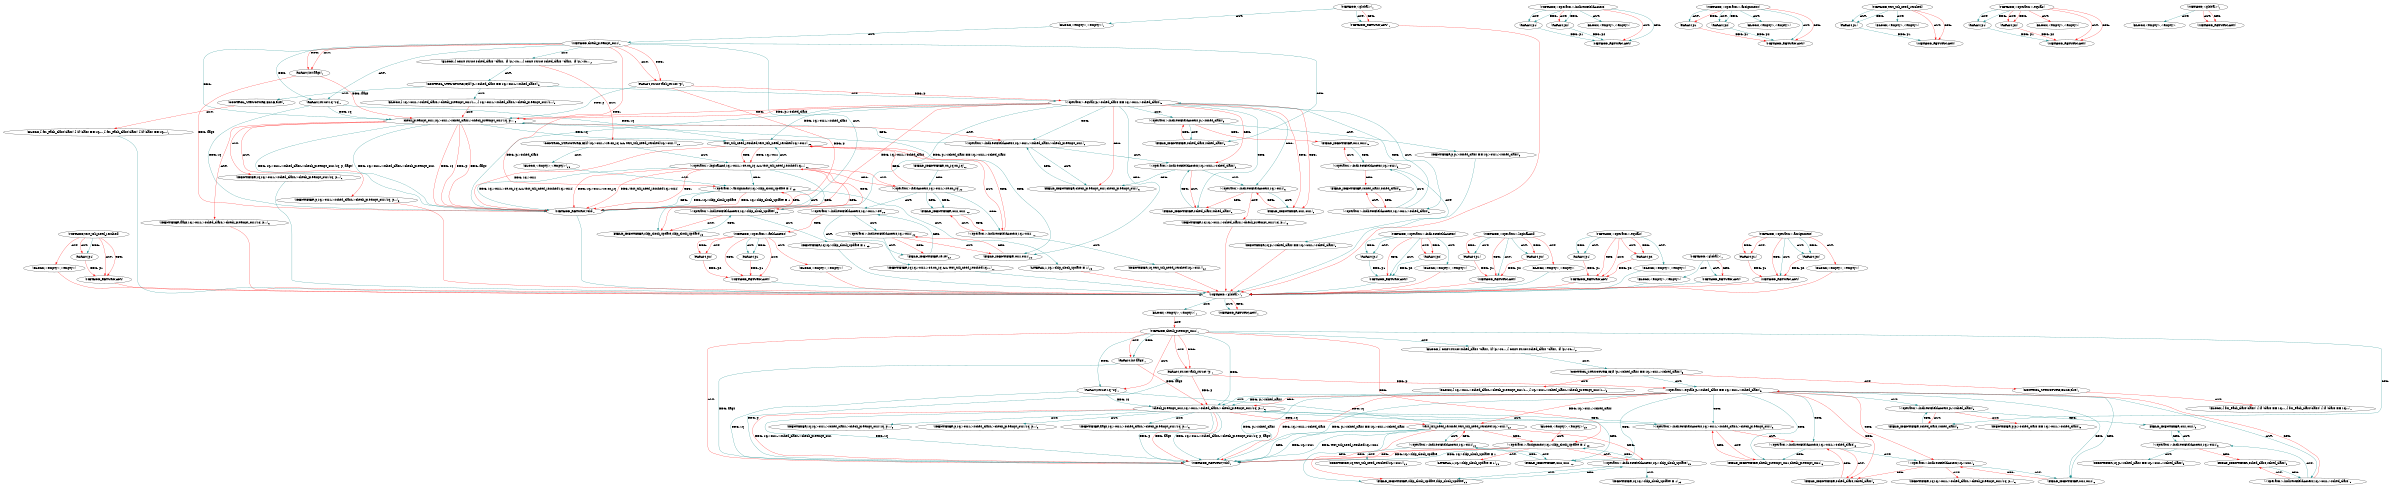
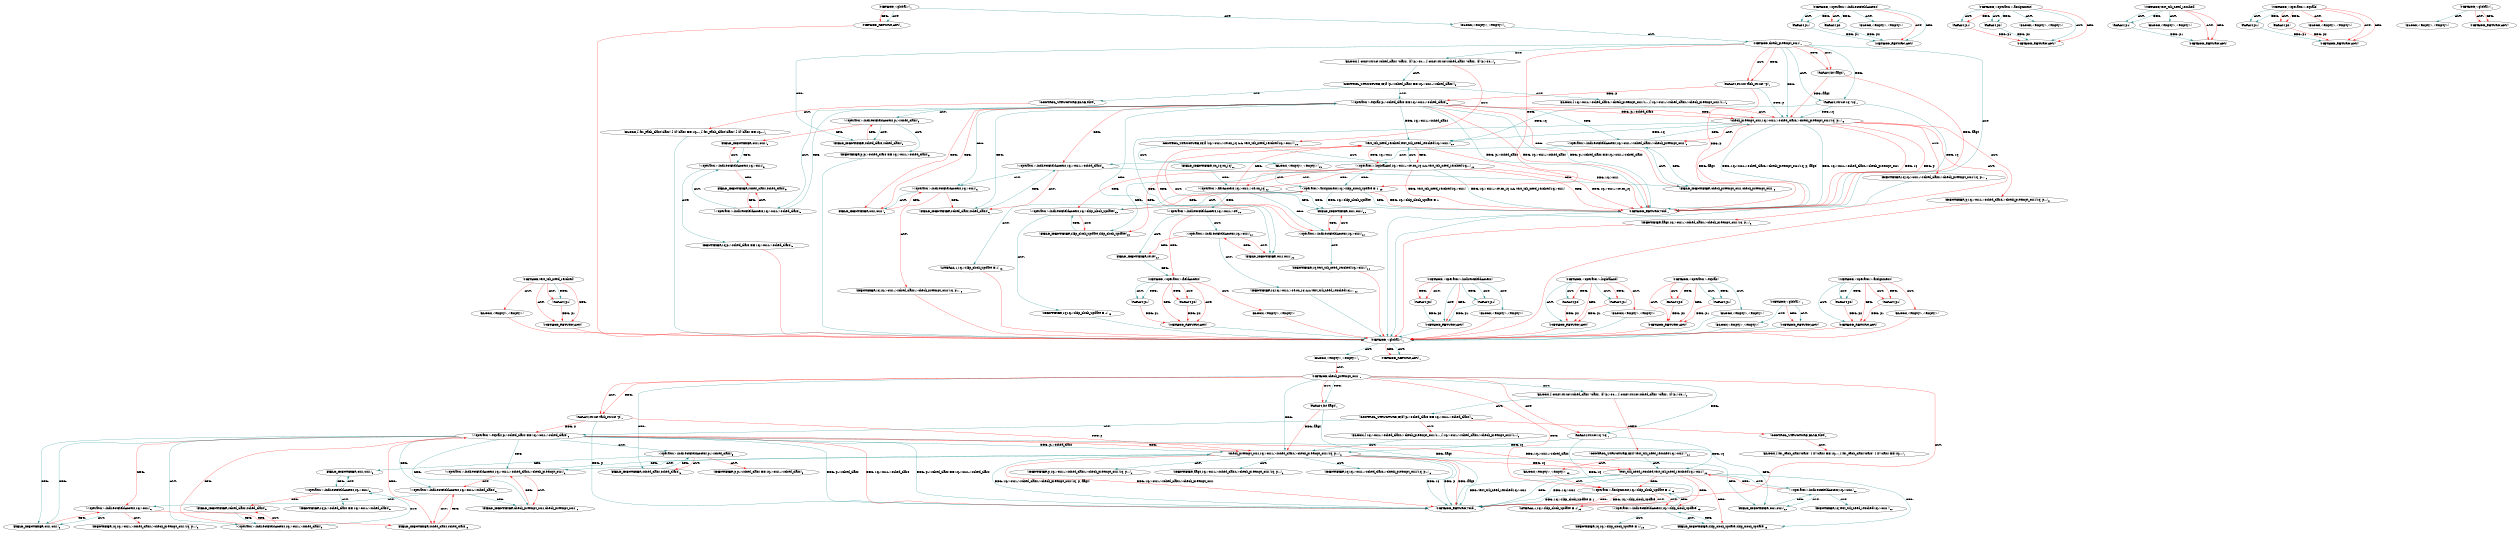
edge "(<operator>.fieldAccess,rq->curr->se.on_rq)" -> "(<operator>.indirectFieldAccess,rq->curr->se)": label "AST: " -> "DDG: "
edge "(FIELD_IDENTIFIER,se,se)" -> "(<operator>.indirectFieldAccess,rq->curr->se)": now "(FIELD_IDENTIFIER,se,se)" -> "(METHOD,<operator>.fieldAccess)"
node "(CONTROL_STRUCTURE,IF,if (test_tsk_need_resched(rq->curr)))": added
